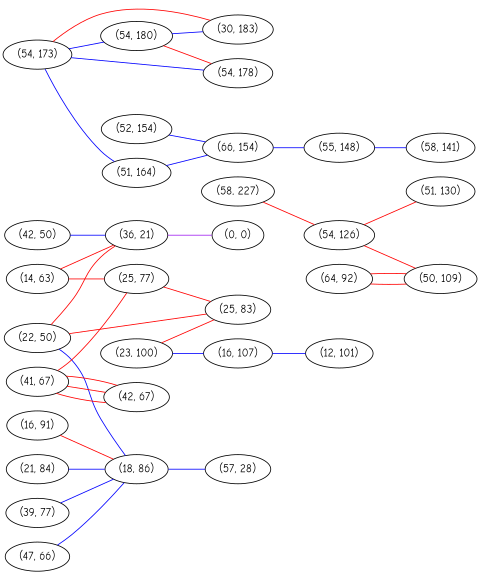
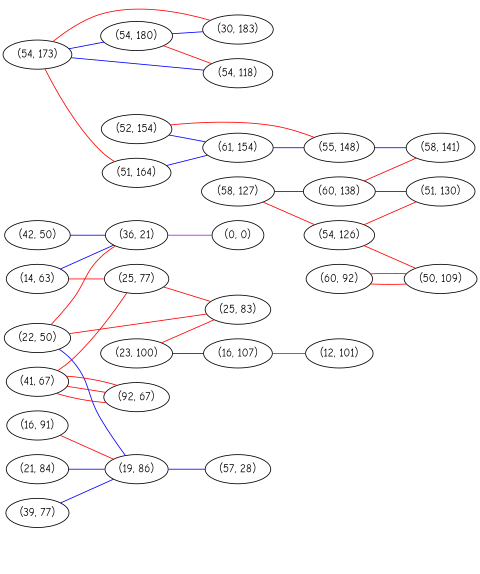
node "(54, 178)": label "(54, 178)" -> "(54, 118)"
edge "(54, 173)" -- "(51, 164)": color blue -> red
edge "(52, 154)" -- "(55, 148)": added
node "(66, 154)": label "(66, 154)" -> "(61, 154)"
node "(58, 227)": label "(58, 227)" -> "(58, 127)"
node "(60, 138)": added
edge "(36, 21)" -- "(14, 63)": color red -> blue
node "(64, 92)": label "(64, 92)" -> "(60, 92)"
edge "(16, 107)" -- "(12, 101)": color blue -> red
node "(42, 67)": label "(42, 67)" -> "(92, 67)"
node "(18, 86)": label "(18, 86)" -> "(19, 86)"
node "(47, 66)": removed
